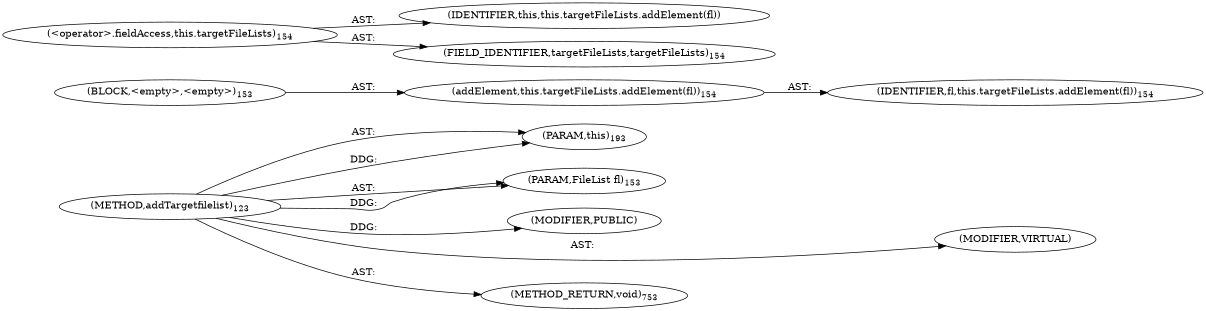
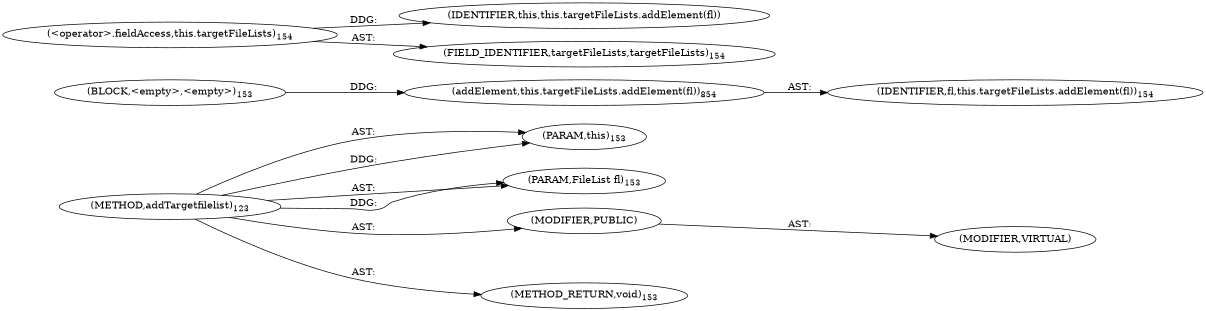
edge "(<operator>.fieldAccess,this.targetFileLists)" -> "(IDENTIFIER,this,this.targetFileLists.addElement(fl))": label "AST: " -> "DDG: "
edge "(BLOCK,<empty>,<empty>)" -> "(addElement,this.targetFileLists.addElement(fl))": label "AST: " -> "DDG: "
node "(addElement,this.targetFileLists.addElement(fl))": text "154" -> "854"
node "(PARAM,this)": text "193" -> "153"
edge "(METHOD,addTargetfilelist)" -> "(MODIFIER,PUBLIC)": label "DDG: " -> "AST: "
edge "(METHOD,addTargetfilelist)" -> "(MODIFIER,VIRTUAL)": now "(MODIFIER,PUBLIC)" -> "(MODIFIER,VIRTUAL)"
node "(METHOD_RETURN,void)": text "753" -> "153"
